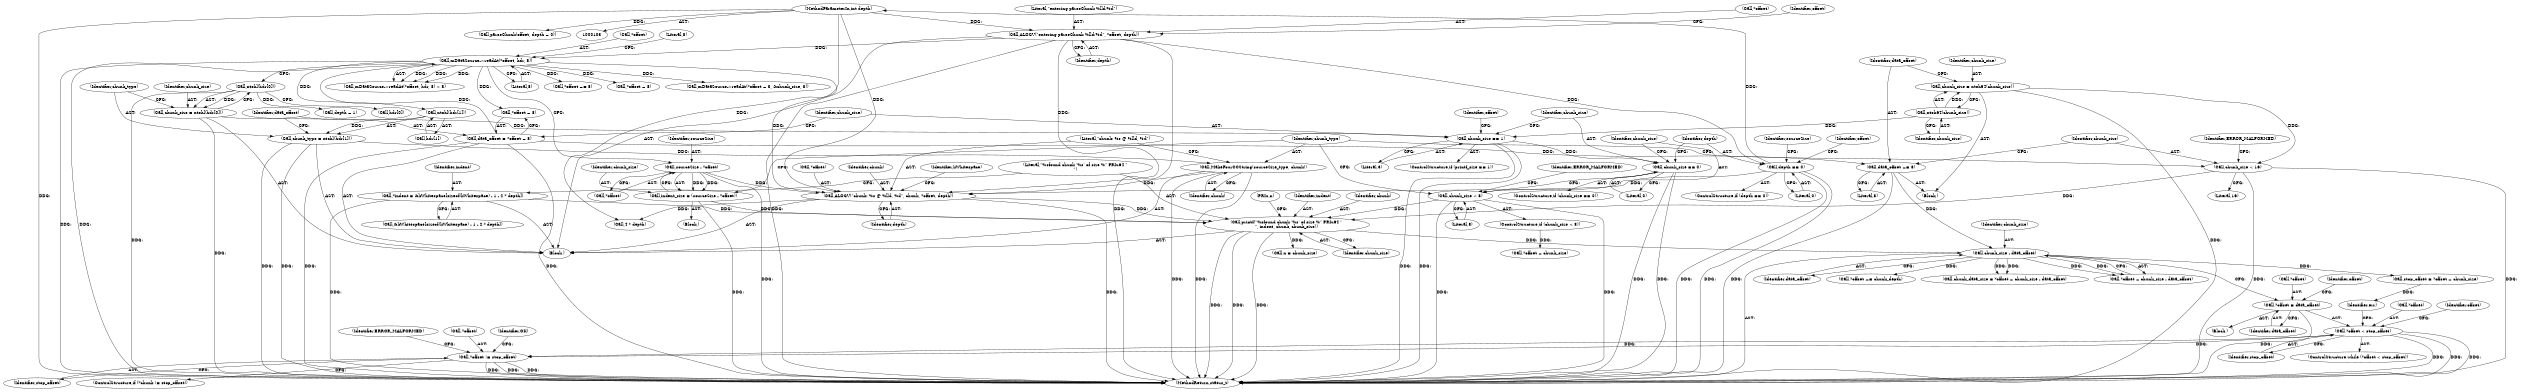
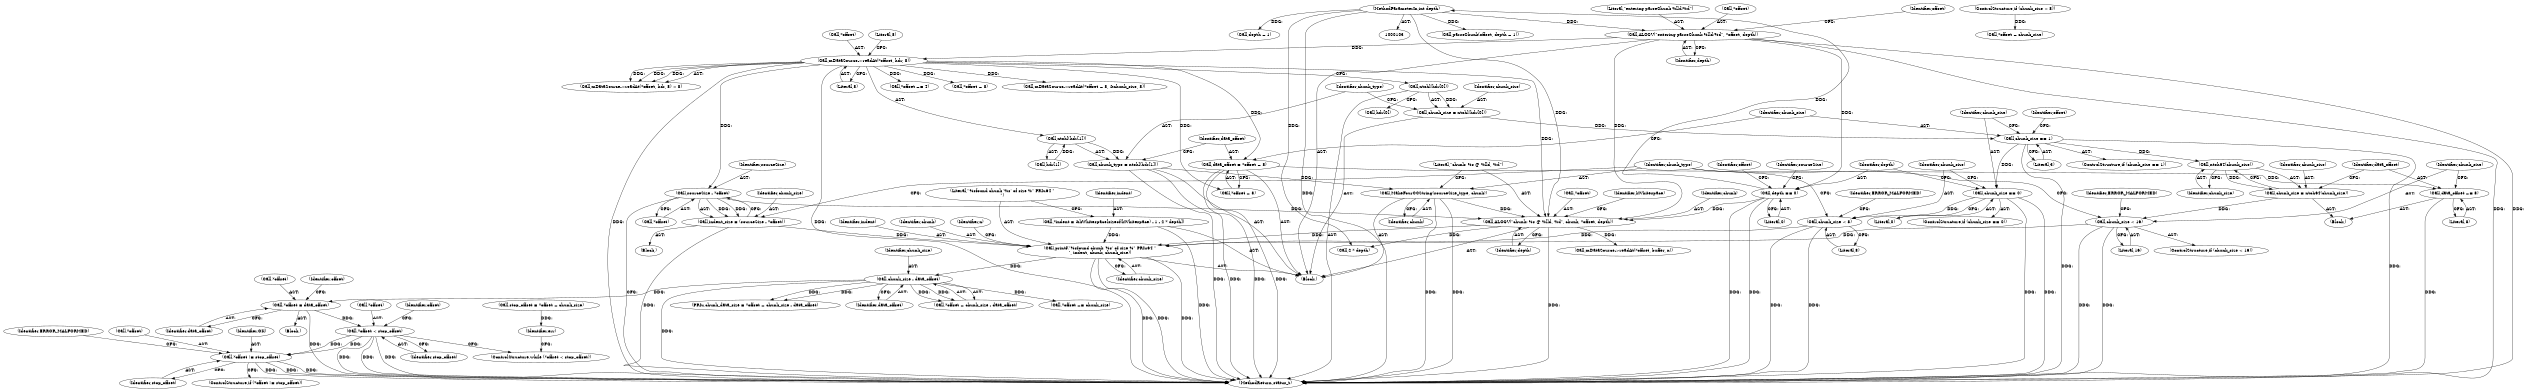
node "(Call,parseChunk(offset, depth + 0))": label "(Call,parseChunk(offset, depth + 0))" -> "(Call,parseChunk(offset, depth + 1))"
edge "(Call,mDataSource->readAt(*offset, hdr, 8))" -> "(Call,ntohl(hdr[1]))": label "DDG: " -> "AST: "
node "(Call,*offset += 8)": label "(Call,*offset += 8)" -> "(Call,*offset += 4)"
edge "(Call,data_offset = *offset + 8)" -> "(Call,mDataSource->readAt(*offset, hdr, 8))": reversed
edge "(Call,chunk_size = ntohl(hdr[0]))" -> "(Call,ntohl(hdr[0]))": removed, label "CFG:"
edge "(Call,ntohl(hdr[0]))" -> "(Call,depth + 1)": now "(MethodParameterIn,int depth)" -> "(Call,depth + 1)"
edge "(Call,mDataSource->readAt(*offset, hdr, 8))" -> "(Call,sourceSize - *offset)": label "CFG: " -> "DDG: "
edge "(Call,hdr[1])" -> "(Call,ntohl(hdr[1]))": label "AST: " -> "DDG: "
edge "(Call,ntoh64(chunk_size))" -> "(Call,chunk_size == 1)": reversed
node "(ControlStructure,if (printf_size == 1))": label "(ControlStructure,if (printf_size == 1))" -> "(ControlStructure,if (chunk_size == 1))"
edge "(Call,chunk_size == 0)" -> "(Call,chunk_size < 8)": label "CFG: " -> "DDG: "
node "(PRIu,n)": label "(PRIu,n)" -> "(Identifier,n)"
node "(ControlStructure,if (depth == 0))": removed
edge "(Call,chunk_size < 8)" -> "(ControlStructure,if (chunk_size < 8))": removed, label "AST:"
edge "(Call,data_offset += 8)" -> "(Call,chunk_size - data_offset)": removed, label "DDG:"
node "(Call,&kWhitespace[sizeof(kWhitespace) - 1 - 2 * depth])": removed
node "(Call,4 * depth)": label "(Call,4 * depth)" -> "(Call,2 * depth)"
edge "(Literal,16)" -> "(Call,chunk_size < 16)": added, label "AST:"
edge "(Call,ntohl(hdr[0]))" -> "(MethodReturn,status_t)": label "DDG: " -> "AST: "
node "(Call,mDataSource->readAt(*offset, buffer, n))": added
node "(ControlStructure,if (chunk_size < 16))": added
node "(Call,n = chunk_size)": removed
edge "(Call,chunk_size - data_offset)" -> "(Call,stop_offset = *offset + chunk_size)": removed, label "DDG:"
edge "(Call,*offset + chunk_size - data_offset)" -> "(Call,chunk_size - data_offset)": label "CFG: " -> "AST: "
edge "(Call,sourceSize - *offset)" -> "(MethodReturn,status_t)": label "DDG: " -> "CFG: "
node "(Call,*offset += chunk_depth)": label "(Call,*offset += chunk_depth)" -> "(Call,*offset += chunk_size)"
node "(Call,chunk_data_size = *offset + chunk_size - data_offset)": label "(Call,chunk_data_size = *offset + chunk_size - data_offset)" -> "(PRIu,chunk_data_size = *offset + chunk_size - data_offset)"
edge "(Call,chunk_size - data_offset)" -> "(Call,*offset = data_offset)": label "CFG: " -> "DDG: "
edge "(Identifier,err)" -> "(Call,*offset < stop_offset)": now "(Identifier,err)" -> "(ControlStructure,while (*offset < stop_offset))"
edge "(Call,chunk_size - data_offset)" -> "(MethodReturn,status_t)": label "AST: " -> "DDG: "
edge "(Call,*offset = data_offset)" -> "(Call,*offset < stop_offset)": label "AST: " -> "DDG: "
edge "(Identifier,OK)" -> "(Call,*offset != stop_offset)": label "CFG: " -> "AST: "
edge "(Call,*offset < stop_offset)" -> "(ControlStructure,while (*offset < stop_offset))": label "AST: " -> "CFG: "
edge "(Call,chunk_size = ntohl(hdr[0]))" -> "(MethodReturn,status_t)": removed, label "DDG:"
edge "(Call,chunk_size = ntoh64(chunk_size))" -> "(MethodReturn,status_t)": removed, label "DDG:"
node "(ControlStructure,if (*chunk != stop_offset))": label "(ControlStructure,if (*chunk != stop_offset))" -> "(ControlStructure,if (*offset != stop_offset))"
